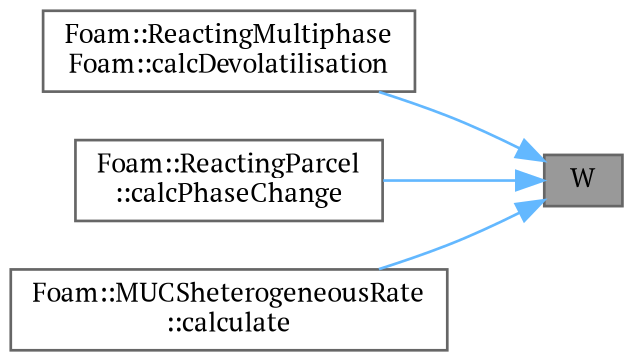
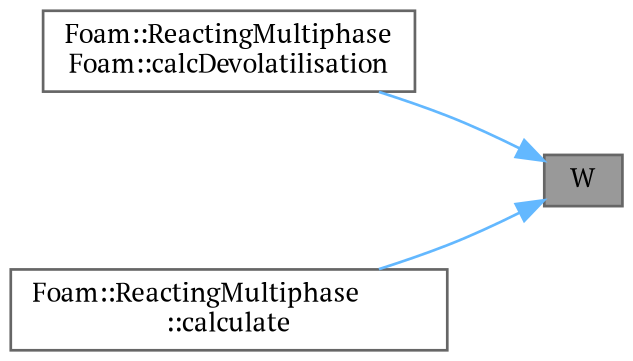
node "Foam::ReactingParcel ::calcPhaseChange": removed
node "Foam::MUCSheterogeneousRate ::calculate": label "Foam::MUCSheterogeneousRate ::calculate" -> "Foam::ReactingMultiphase ::calculate"
